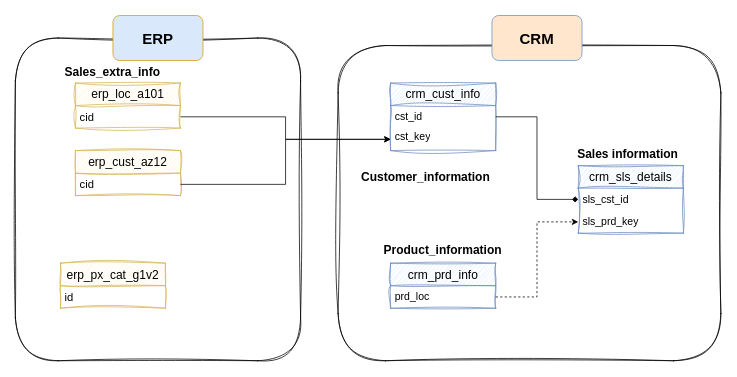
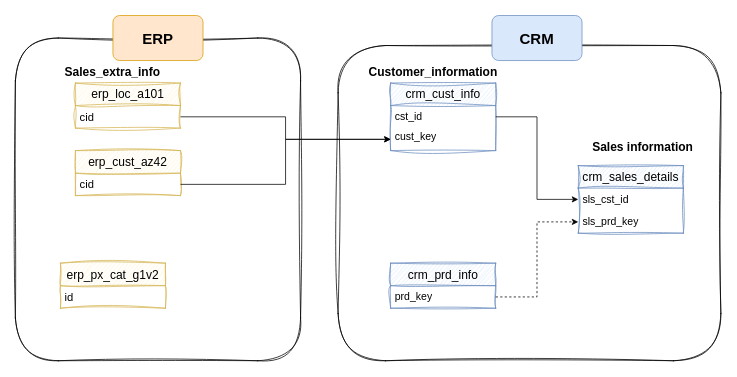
node "ERP": fillcolor #dae8fc -> #ffe6cc
node "CRM": fillcolor #ffe6cc -> #dae8fc
node "cst_key": label "cst_key" -> "cust_key"
node "Sales information": moved (630, 154) -> (645, 147)
node "erp_cust_az12": label "erp_cust_az12" -> "erp_cust_az42"
node "Customer_information": moved (428, 177) -> (435, 72)
node "crm_sls_details": label "crm_sls_details" -> "crm_sales_details"
edge "cst_id" -> "sls_cst_id": arrowhead diamond -> classic
node "Product_information": removed
node "prd_loc": label "prd_loc" -> "prd_key"
